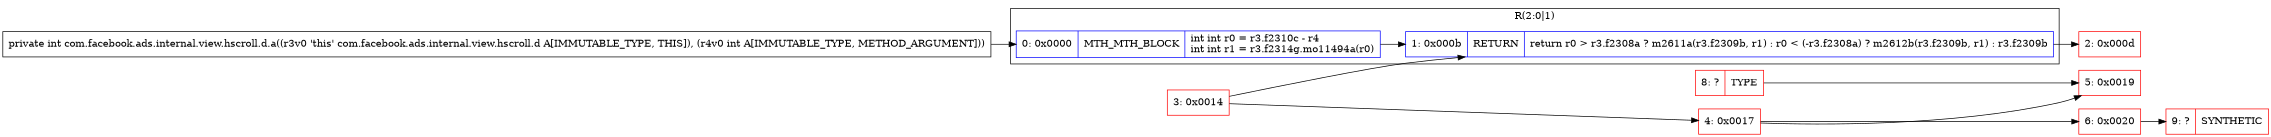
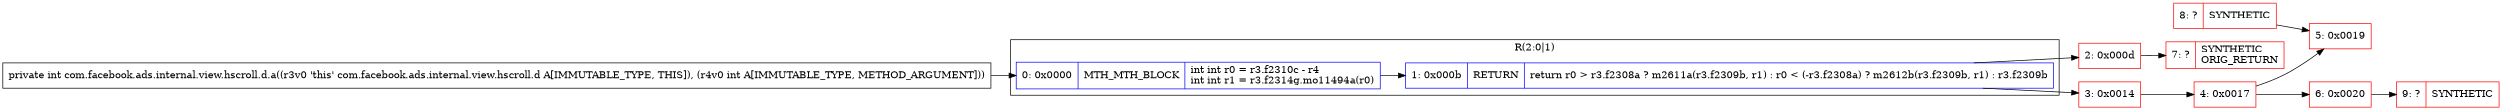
node "7: ?": added
edge "3: 0x0014" -> "1: 0x000b": reversed
node "8: ?": text "TYPE" -> "SYNTHETIC"
